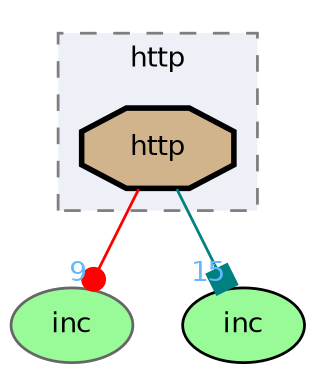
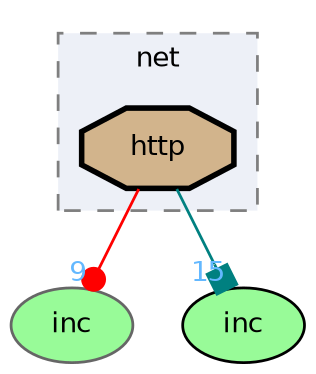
cluster "http": label "http" -> "net"
